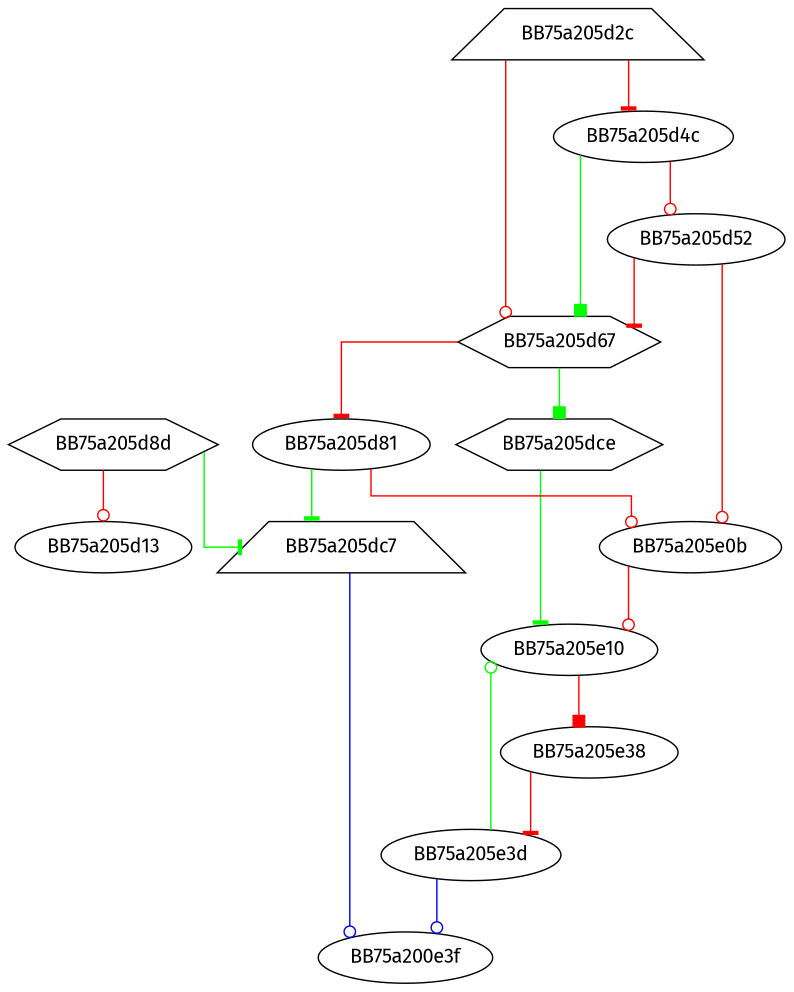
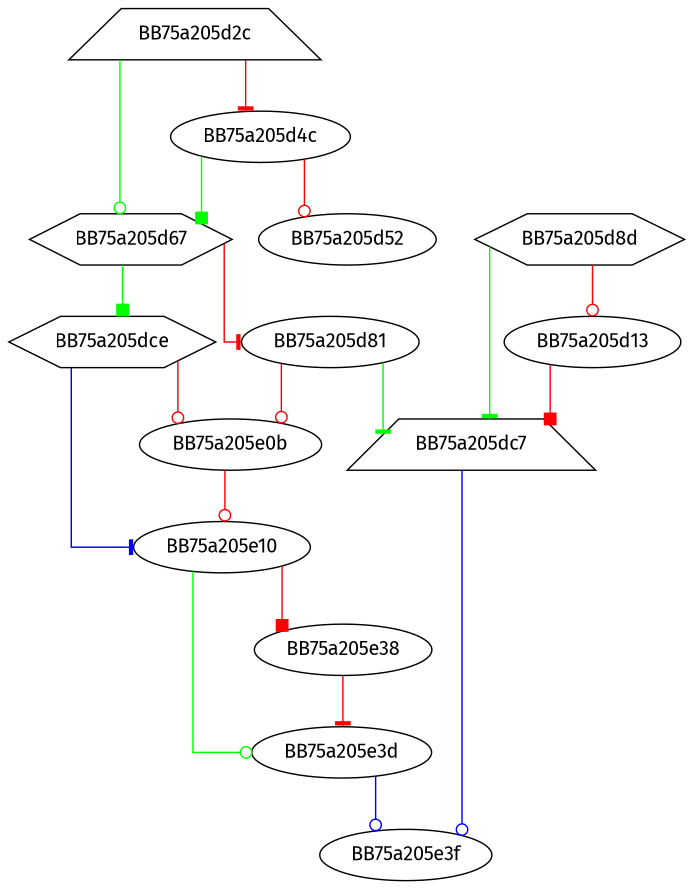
edge "BB75a205d2c" -> "BB75a205d67": color red -> green
edge "BB75a205d52" -> "BB75a205d67": removed
edge "BB75a205d13" -> "BB75a205dc7": added
edge "BB75a205d52" -> "BB75a205e0b": now "BB75a205dce" -> "BB75a205e0b"
edge "BB75a205dce" -> "BB75a205e10": color green -> blue
edge "BB75a205e3d" -> "BB75a205e10": reversed
node "BB75a200e3f": label "BB75a200e3f" -> "BB75a205e3f"
